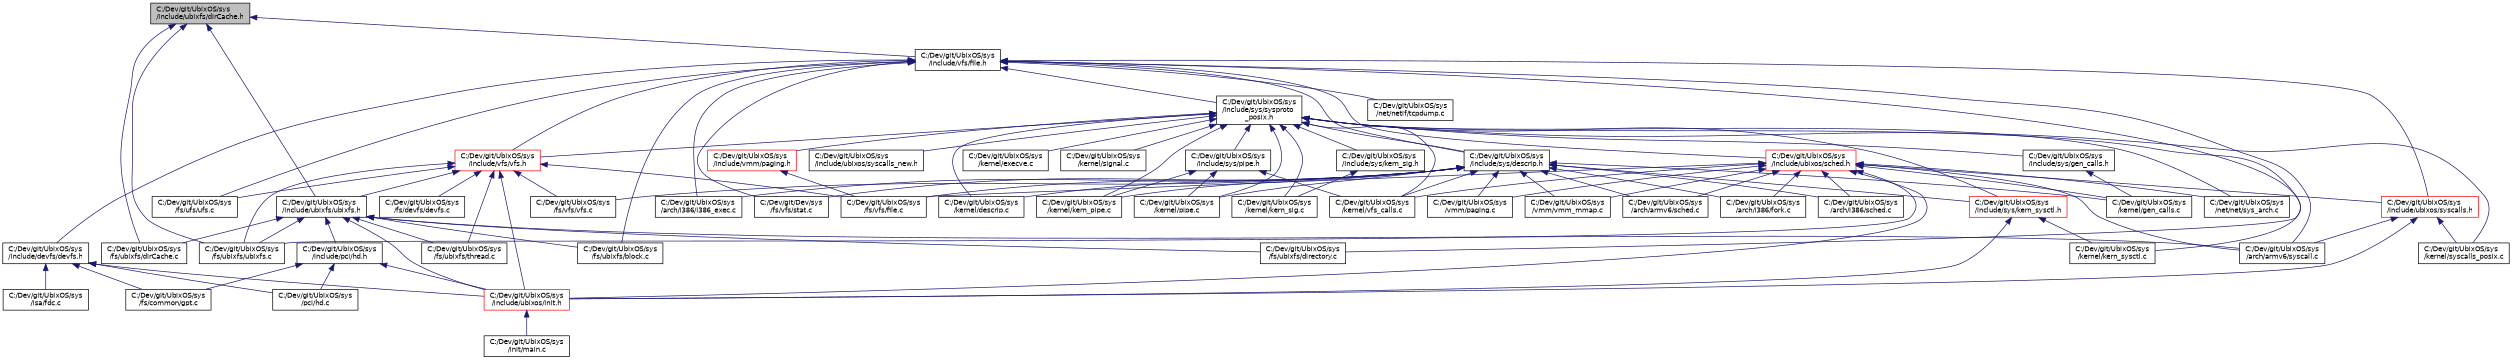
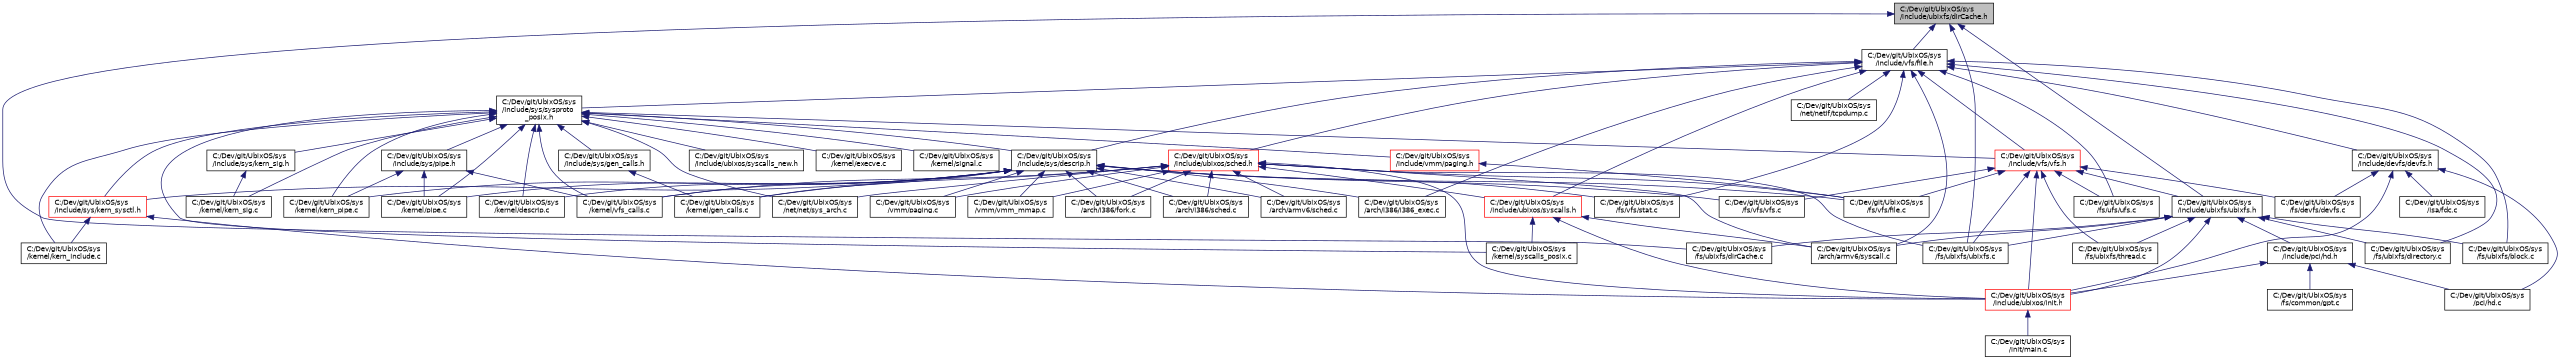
node "C:/Dev/git/Dev/sys /fs/vfs/stat.c": label "C:/Dev/git/Dev/sys /fs/vfs/stat.c" -> "C:/Dev/git/UbixOS/sys /fs/vfs/stat.c"
node "C:/Dev/git/UbixOS/sys /kernel/kern_sysctl.c": label "C:/Dev/git/UbixOS/sys /kernel/kern_sysctl.c" -> "C:/Dev/git/UbixOS/sys /kernel/kern_include.c"
edge "C:/Dev/git/UbixOS/sys /fs/common/gpt.c" -> "C:/Dev/git/UbixOS/sys /include/devfs/devfs.h": now "C:/Dev/git/UbixOS/sys /fs/devfs/devfs.c" -> "C:/Dev/git/UbixOS/sys /include/devfs/devfs.h"
